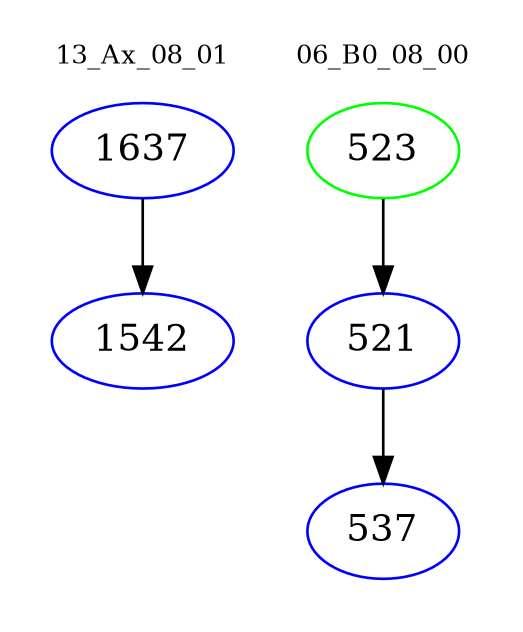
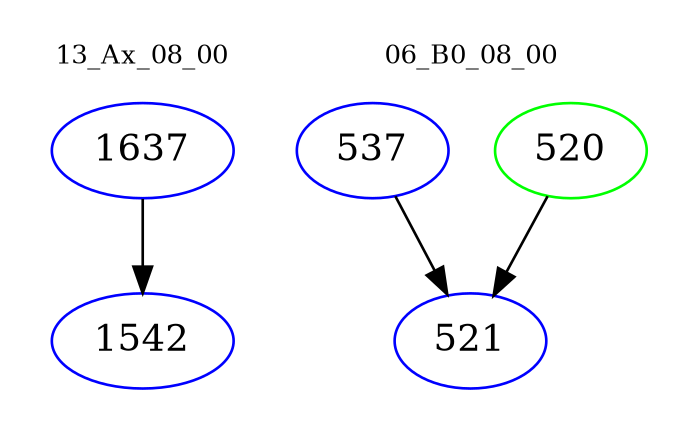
cluster "13_Ax_08_01": label "13_Ax_08_01" -> "13_Ax_08_00"
node "523": label "523" -> "520"
edge "521" -> "537": reversed
